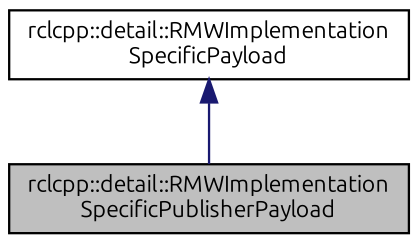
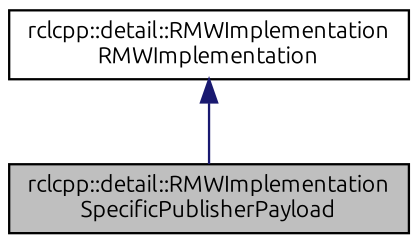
node "rclcpp::detail::RMWImplementation SpecificPayload": label "rclcpp::detail::RMWImplementation SpecificPayload" -> "rclcpp::detail::RMWImplementation RMWImplementation"
